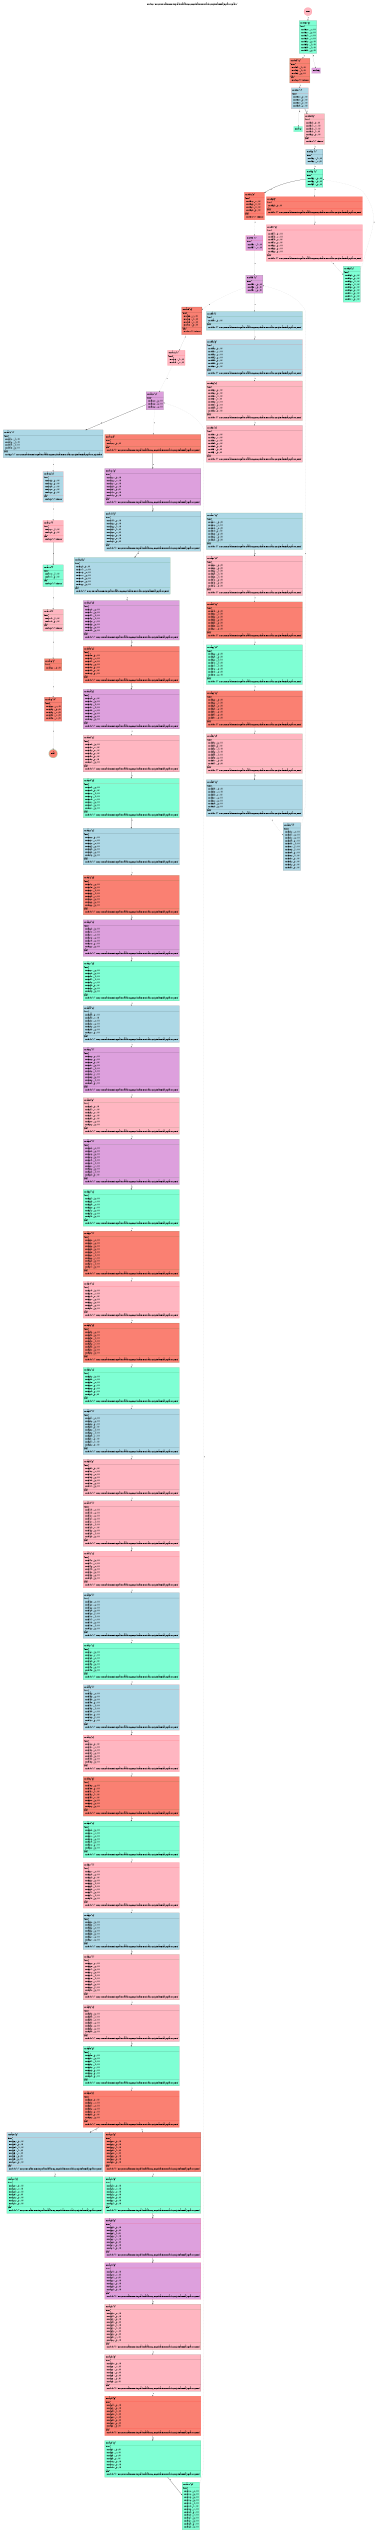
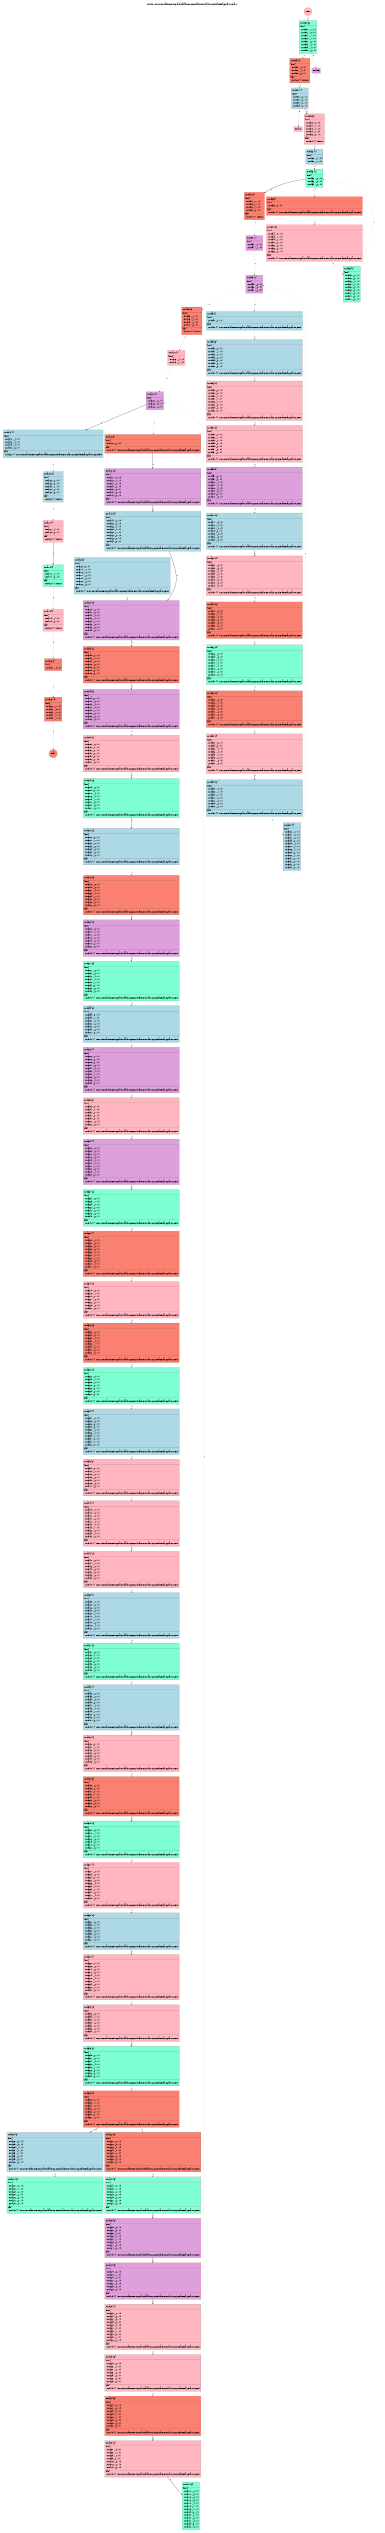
node "0x10a787": fillcolor aquamarine -> lightpink
node "0x109ffa [29]": added
edge "0x10a14d [34]" -> "0x10a16f [28]": now "0x10a14d [34]" -> "0x10a18b [35]"
node "0x10a6f7 [25]": fillcolor aquamarine -> lightpink
